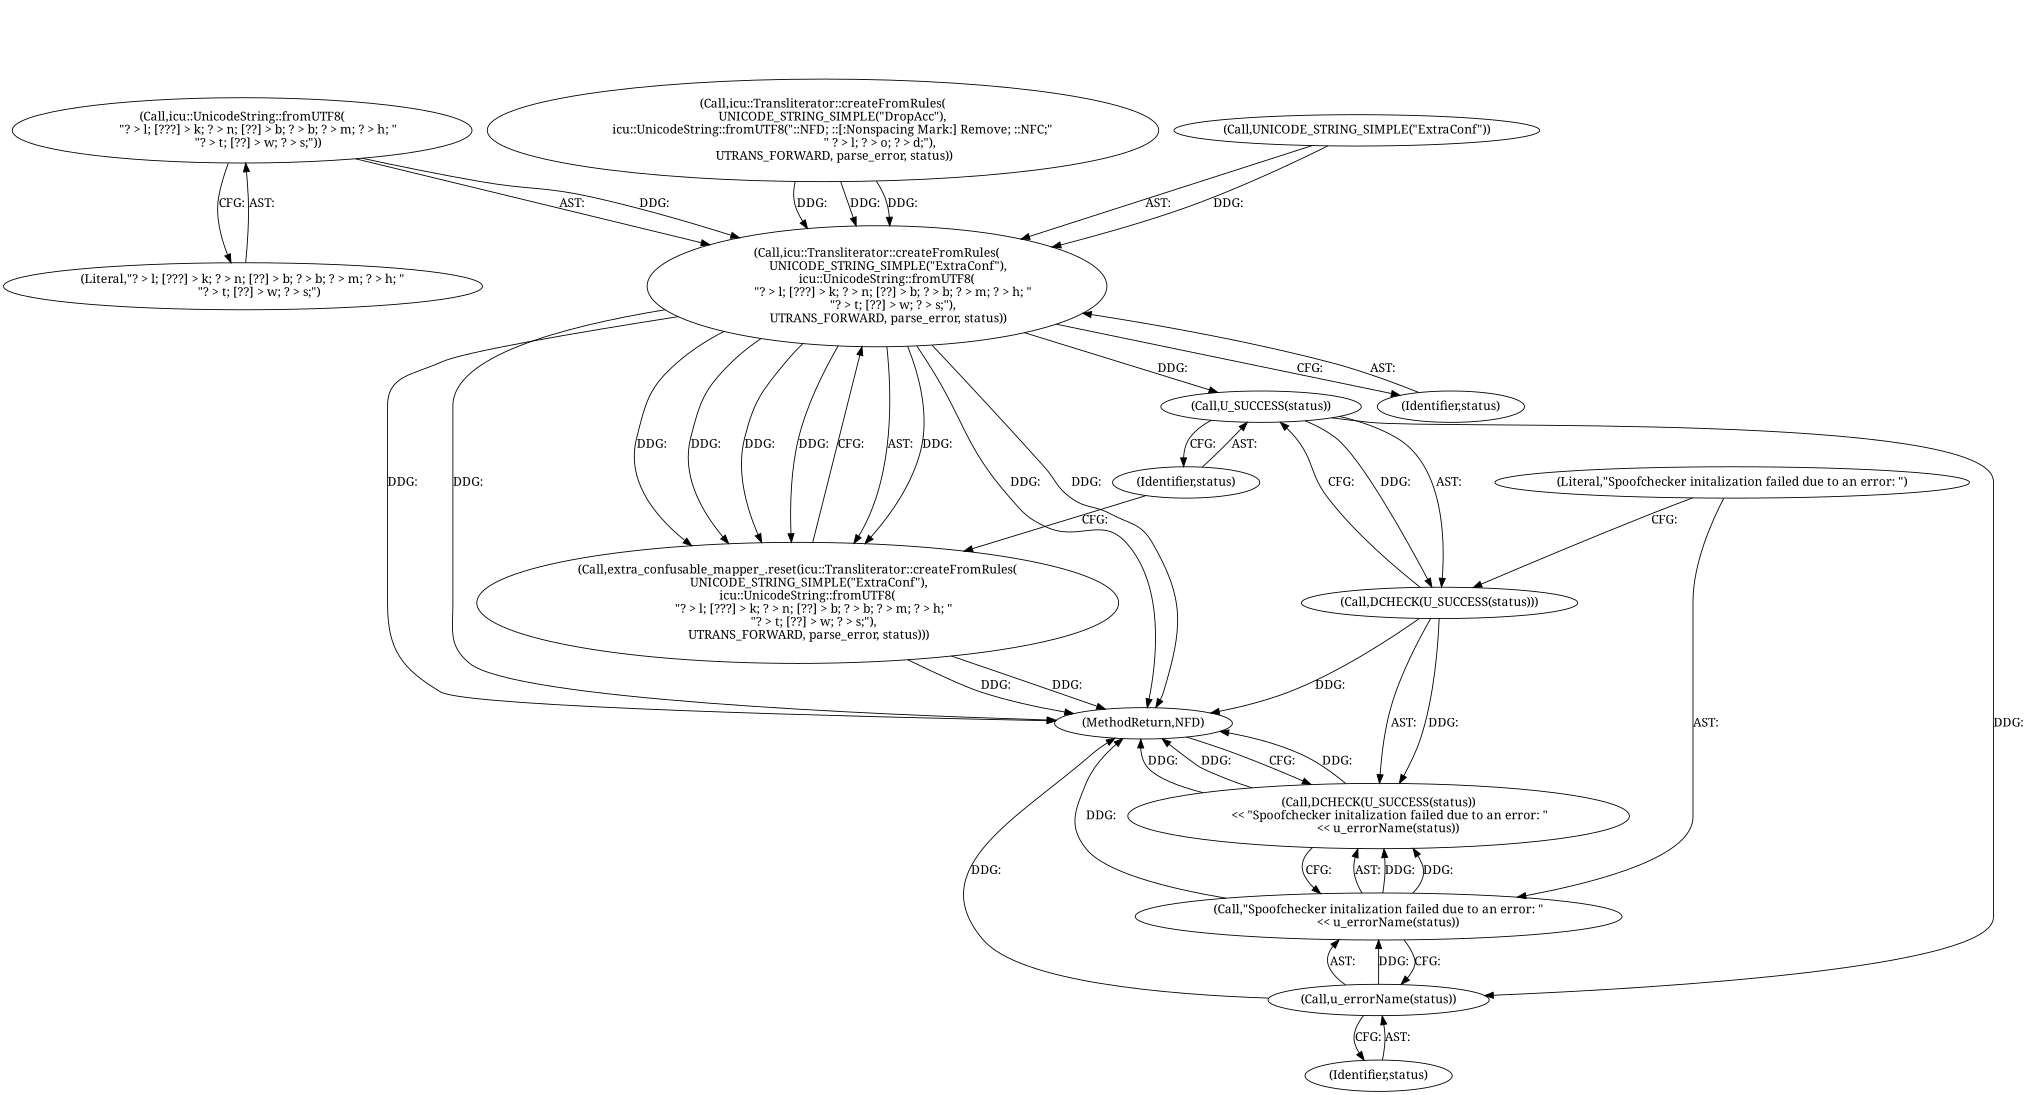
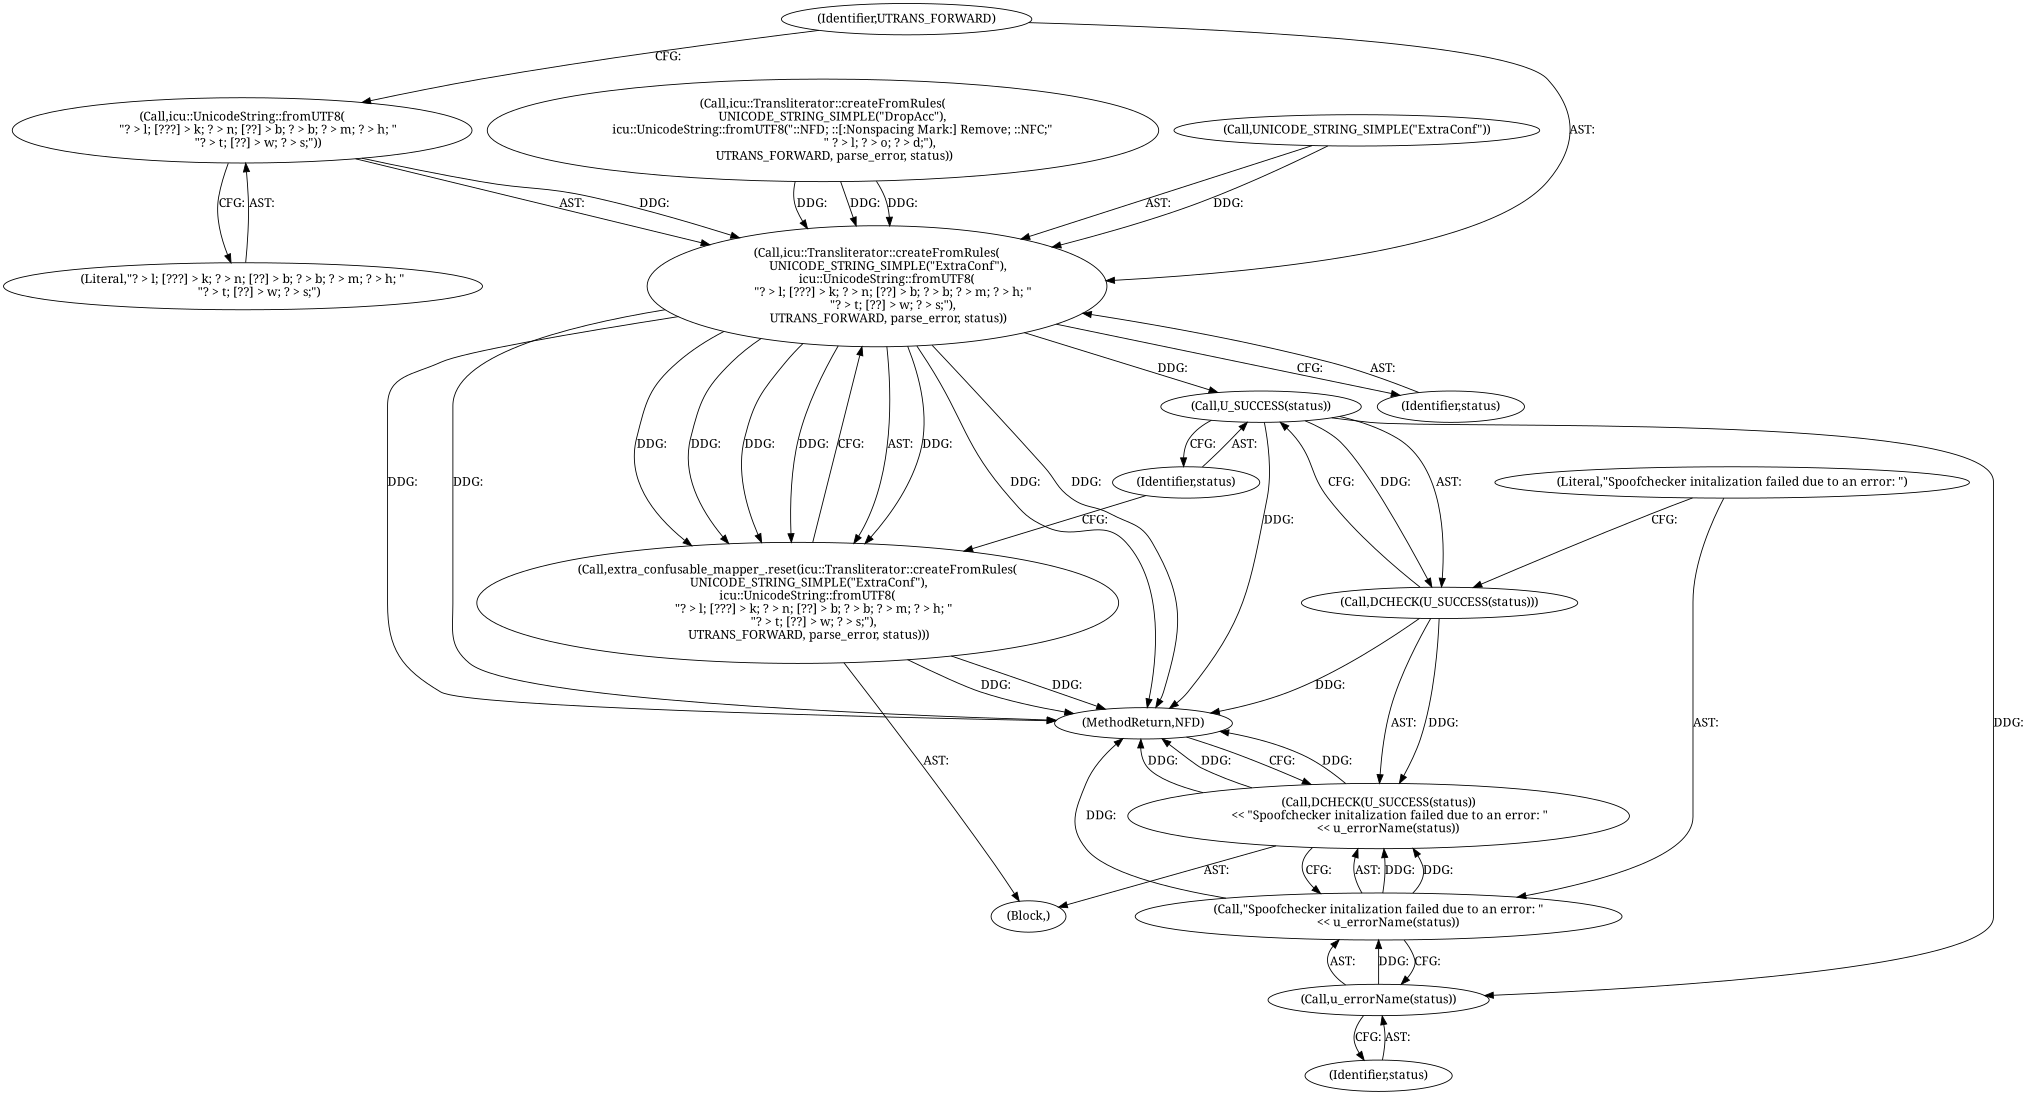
node "(Identifier,UTRANS_FORWARD)": added
node "(Block,)": added
edge "(Call,u_errorName(status))" -> "(MethodReturn,NFD)": now "(Call,U_SUCCESS(status))" -> "(MethodReturn,NFD)"
